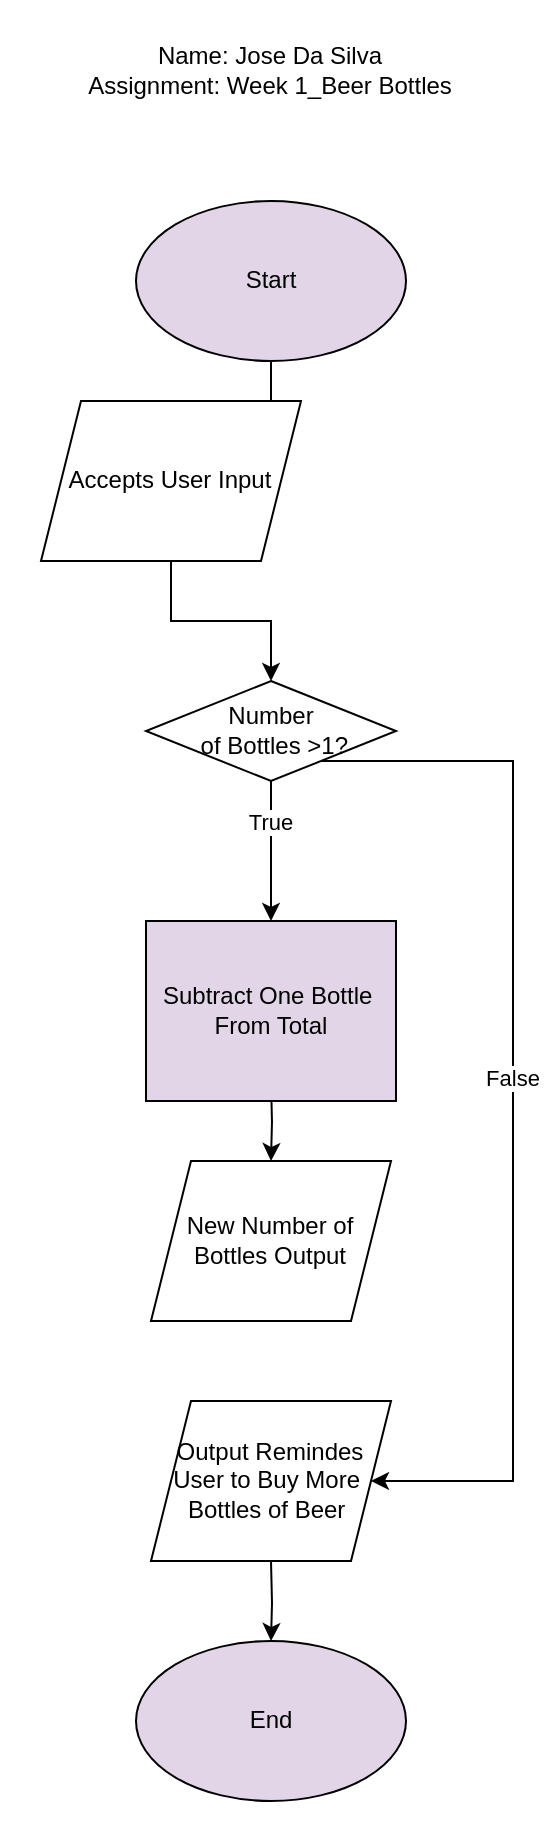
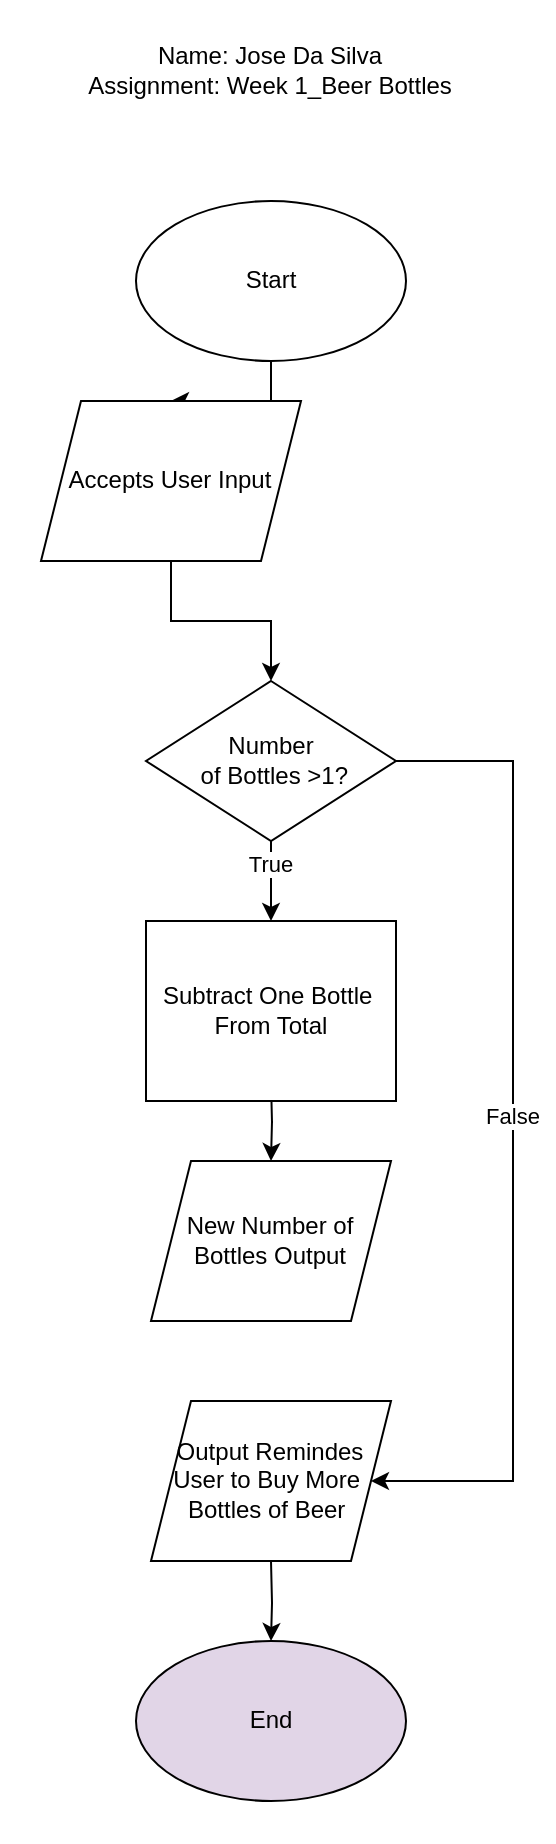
node "Start": fillcolor #e1d5e7 -> #ffffff
edge "Start" -- "Accepts User Input": arrowhead none -> classic
node "Number of Bottles >1?": size 250x100 -> 250x160
node "Subtract One Bottle From Total": fillcolor #e1d5e7 -> #ffffff
